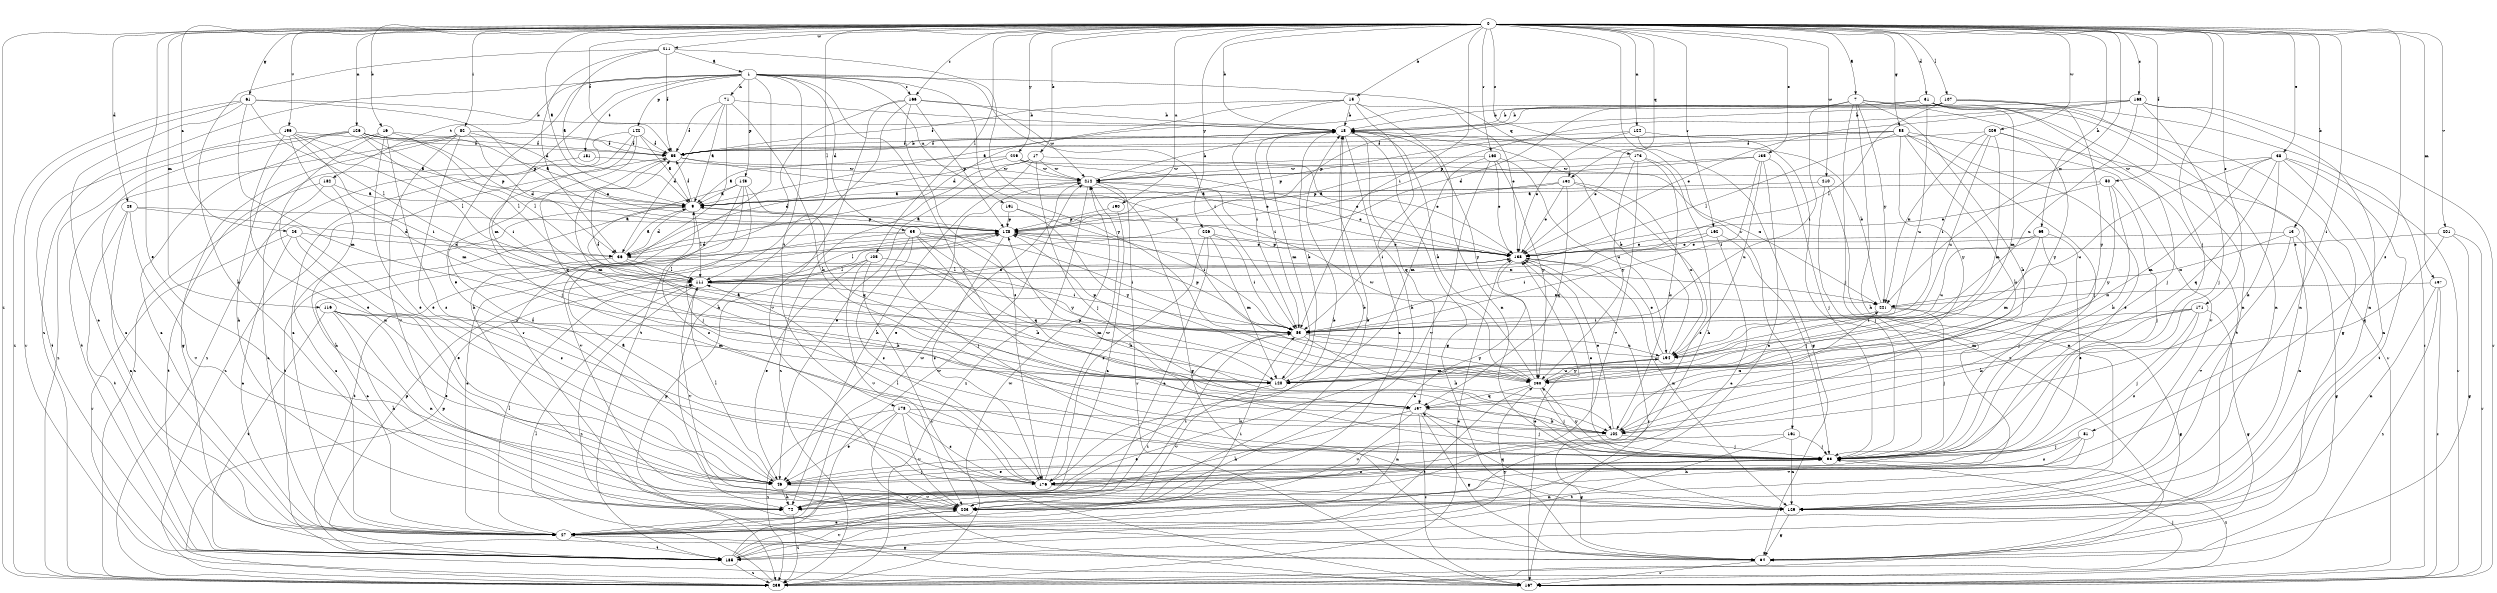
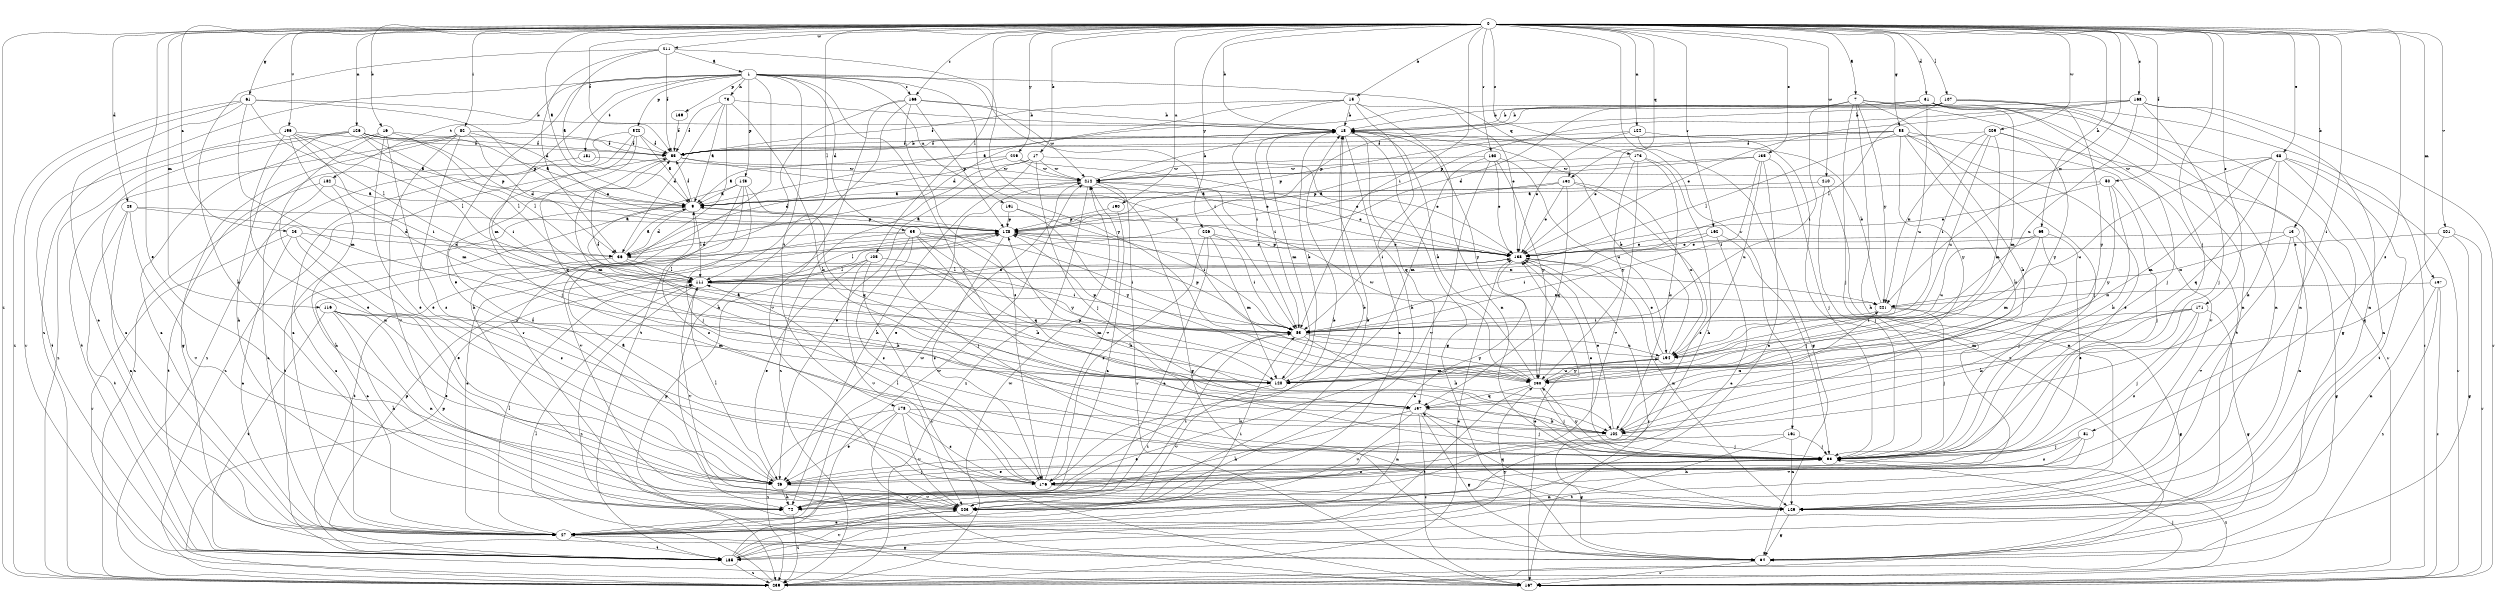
node "71": label "71" -> "73"
node "139": added
node "142": label "142" -> "542"
edge "229" -> "221": removed, label "x"
edge "176" -> "212": label "w" -> "v"
